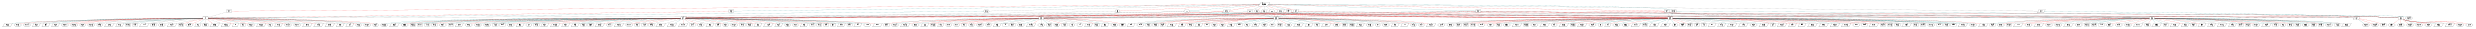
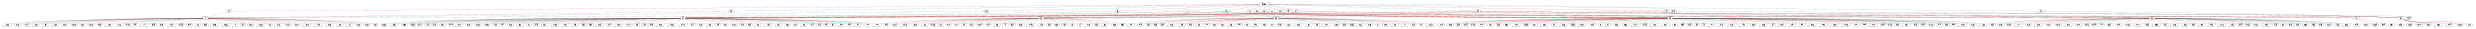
node "o199": added
